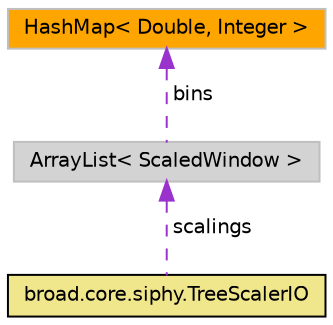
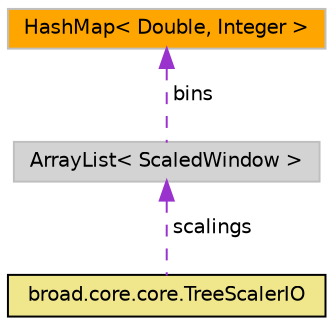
node "broad.core.siphy.TreeScalerIO": label "broad.core.siphy.TreeScalerIO" -> "broad.core.core.TreeScalerIO"
